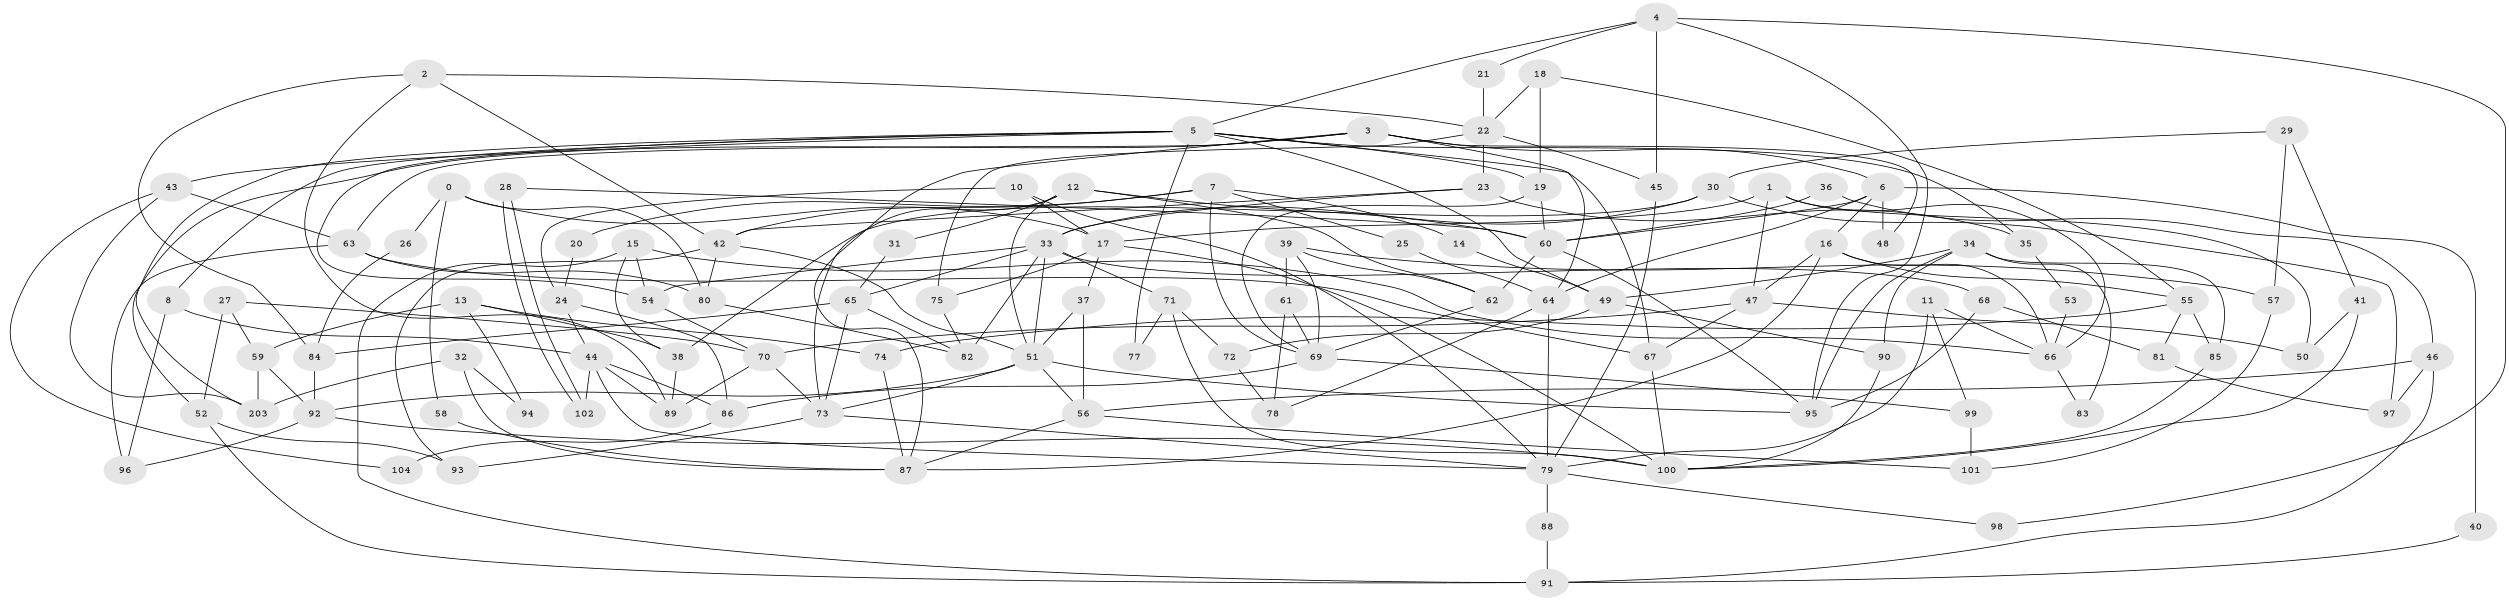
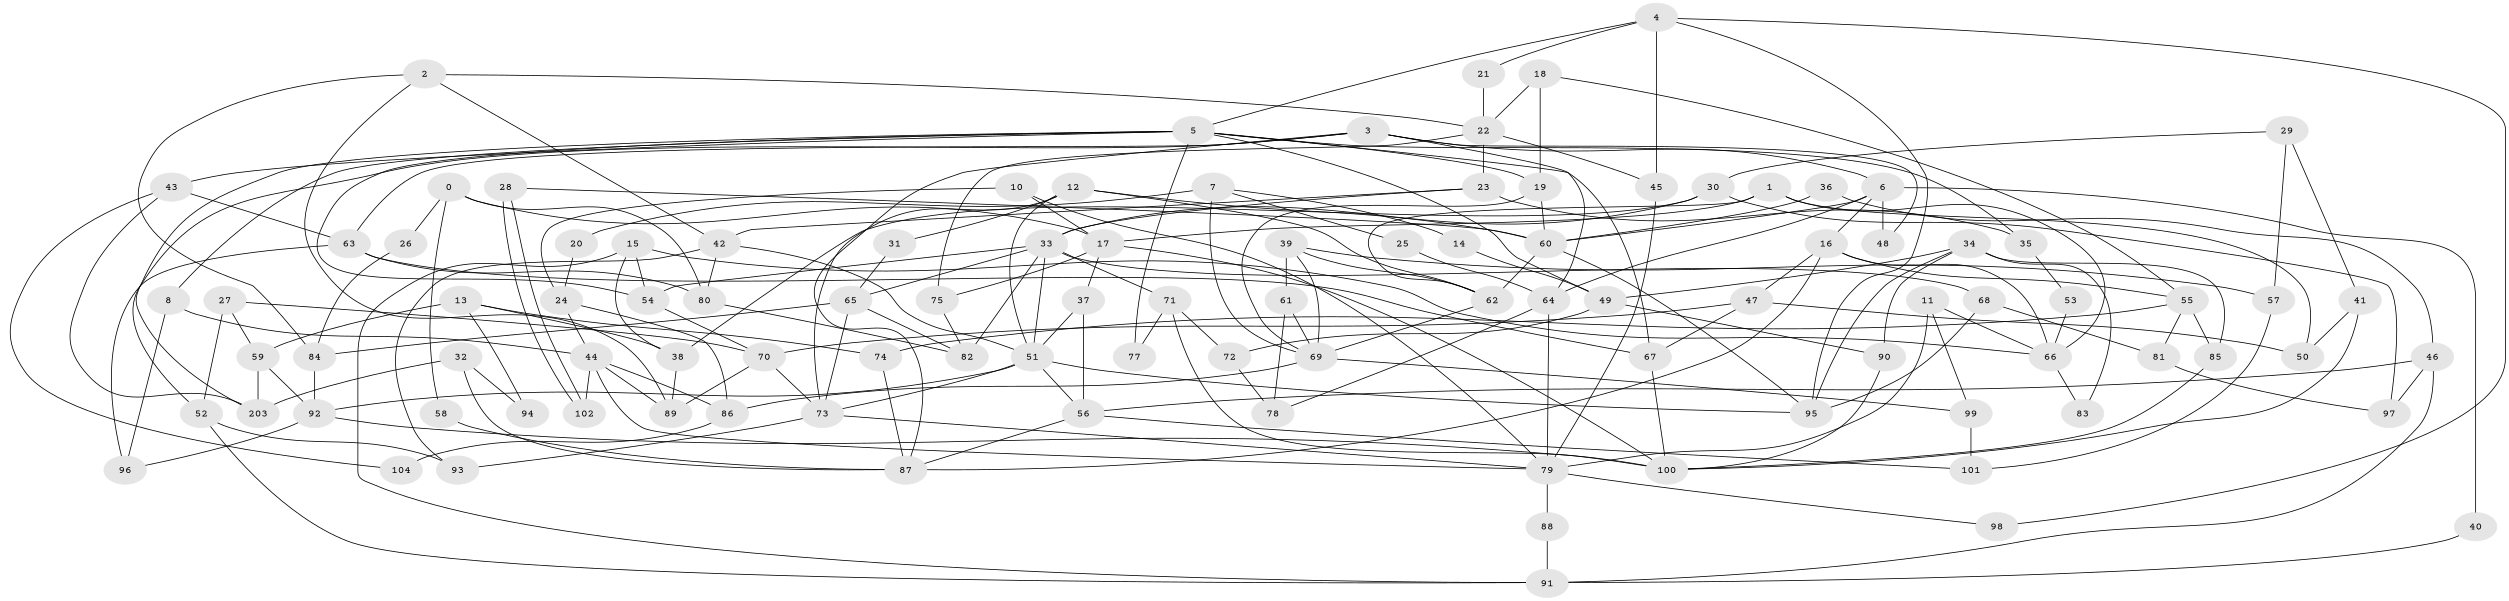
edge "7" -- "42": removed
edge "1" -- "47": now "1" -- "62"
